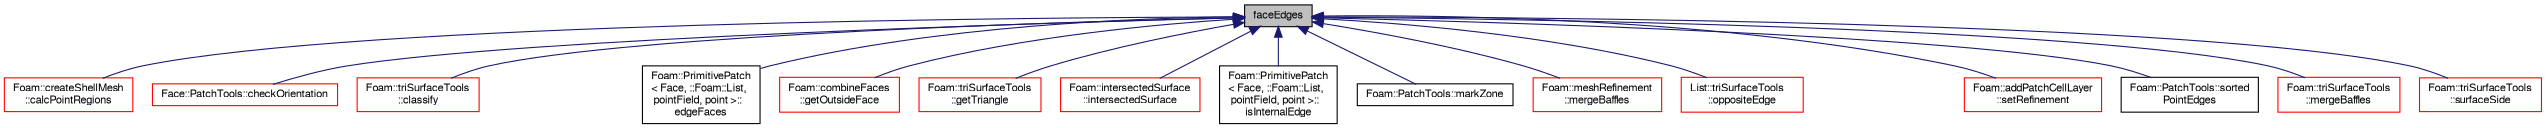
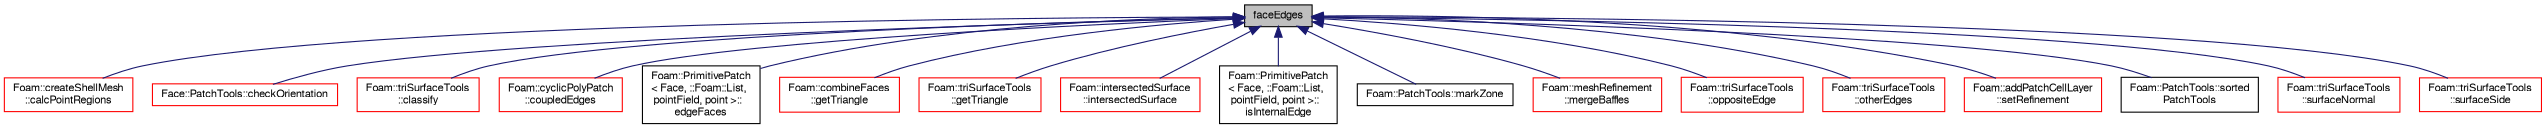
node "Foam::cyclicPolyPatch ::coupledEdges": added
node "Foam::combineFaces ::getOutsideFace": label "Foam::combineFaces ::getOutsideFace" -> "Foam::combineFaces ::getTriangle"
node "List::triSurfaceTools ::oppositeEdge": label "List::triSurfaceTools ::oppositeEdge" -> "Foam::triSurfaceTools ::oppositeEdge"
node "Foam::triSurfaceTools ::otherEdges": added
node "Foam::PatchTools::sorted PointEdges": label "Foam::PatchTools::sorted PointEdges" -> "Foam::PatchTools::sorted PatchTools"
node "Foam::triSurfaceTools ::mergeBaffles": label "Foam::triSurfaceTools ::mergeBaffles" -> "Foam::triSurfaceTools ::surfaceNormal"
